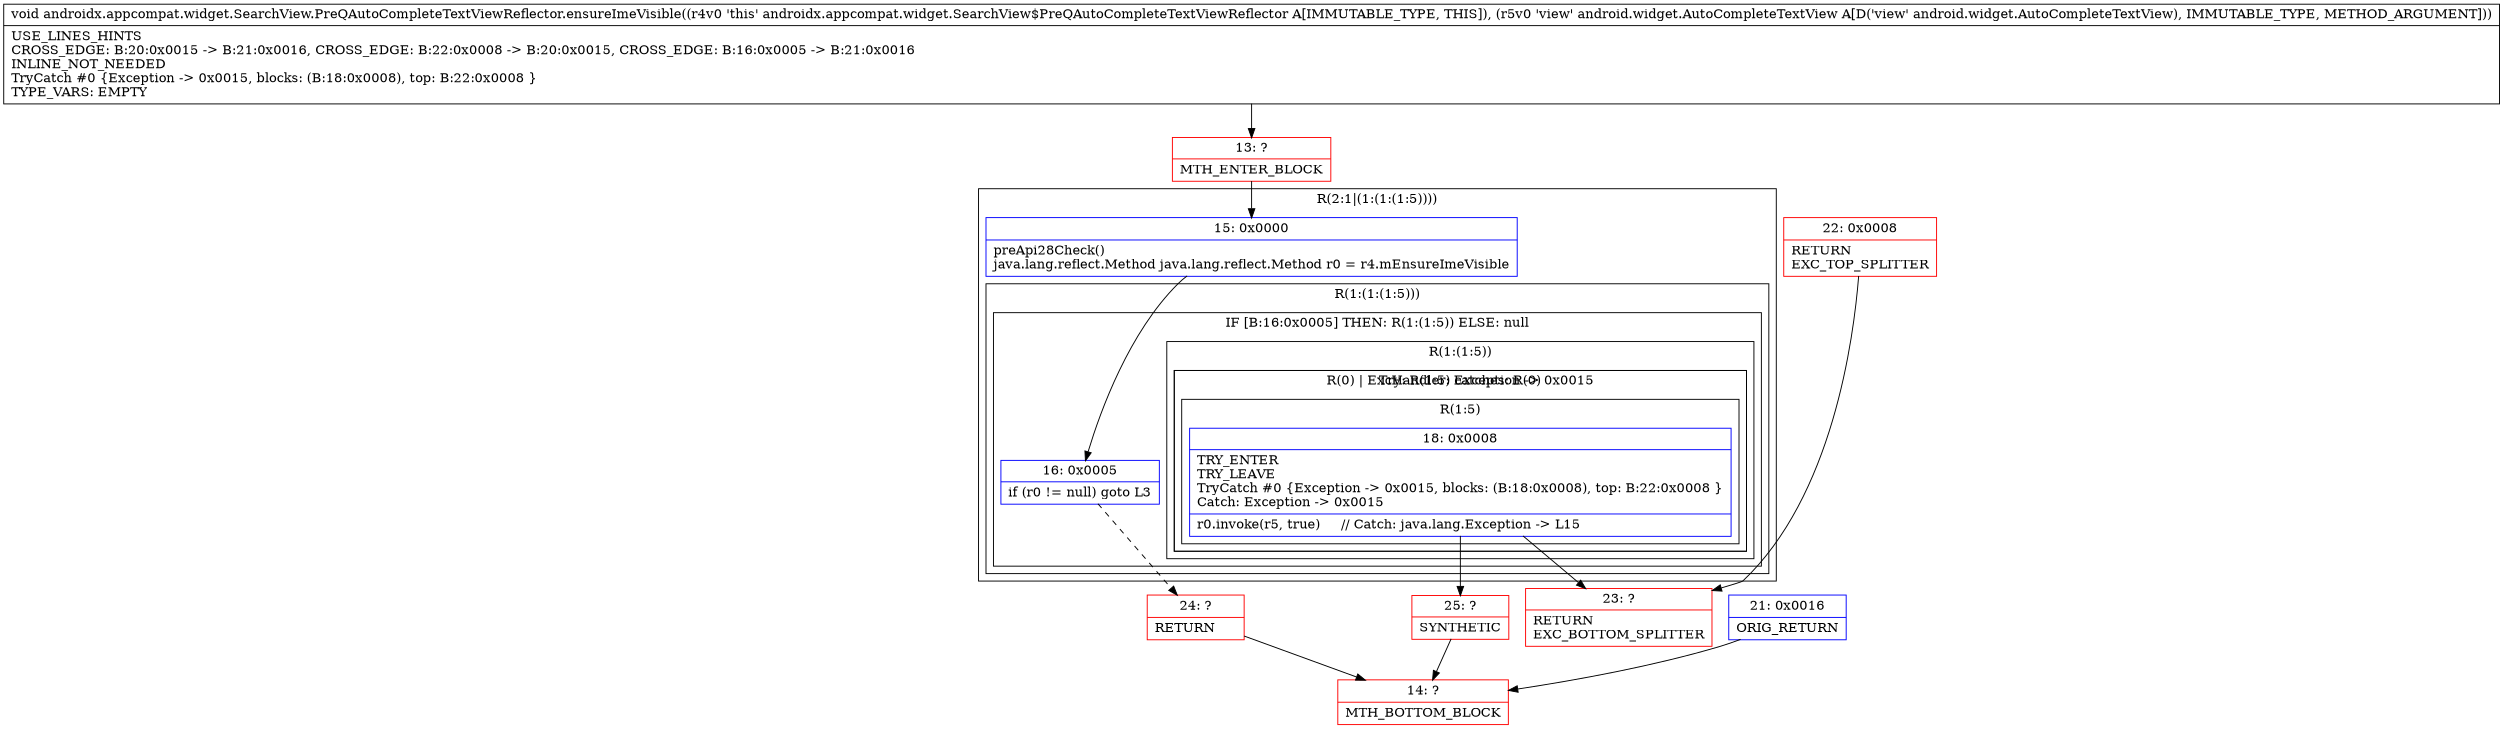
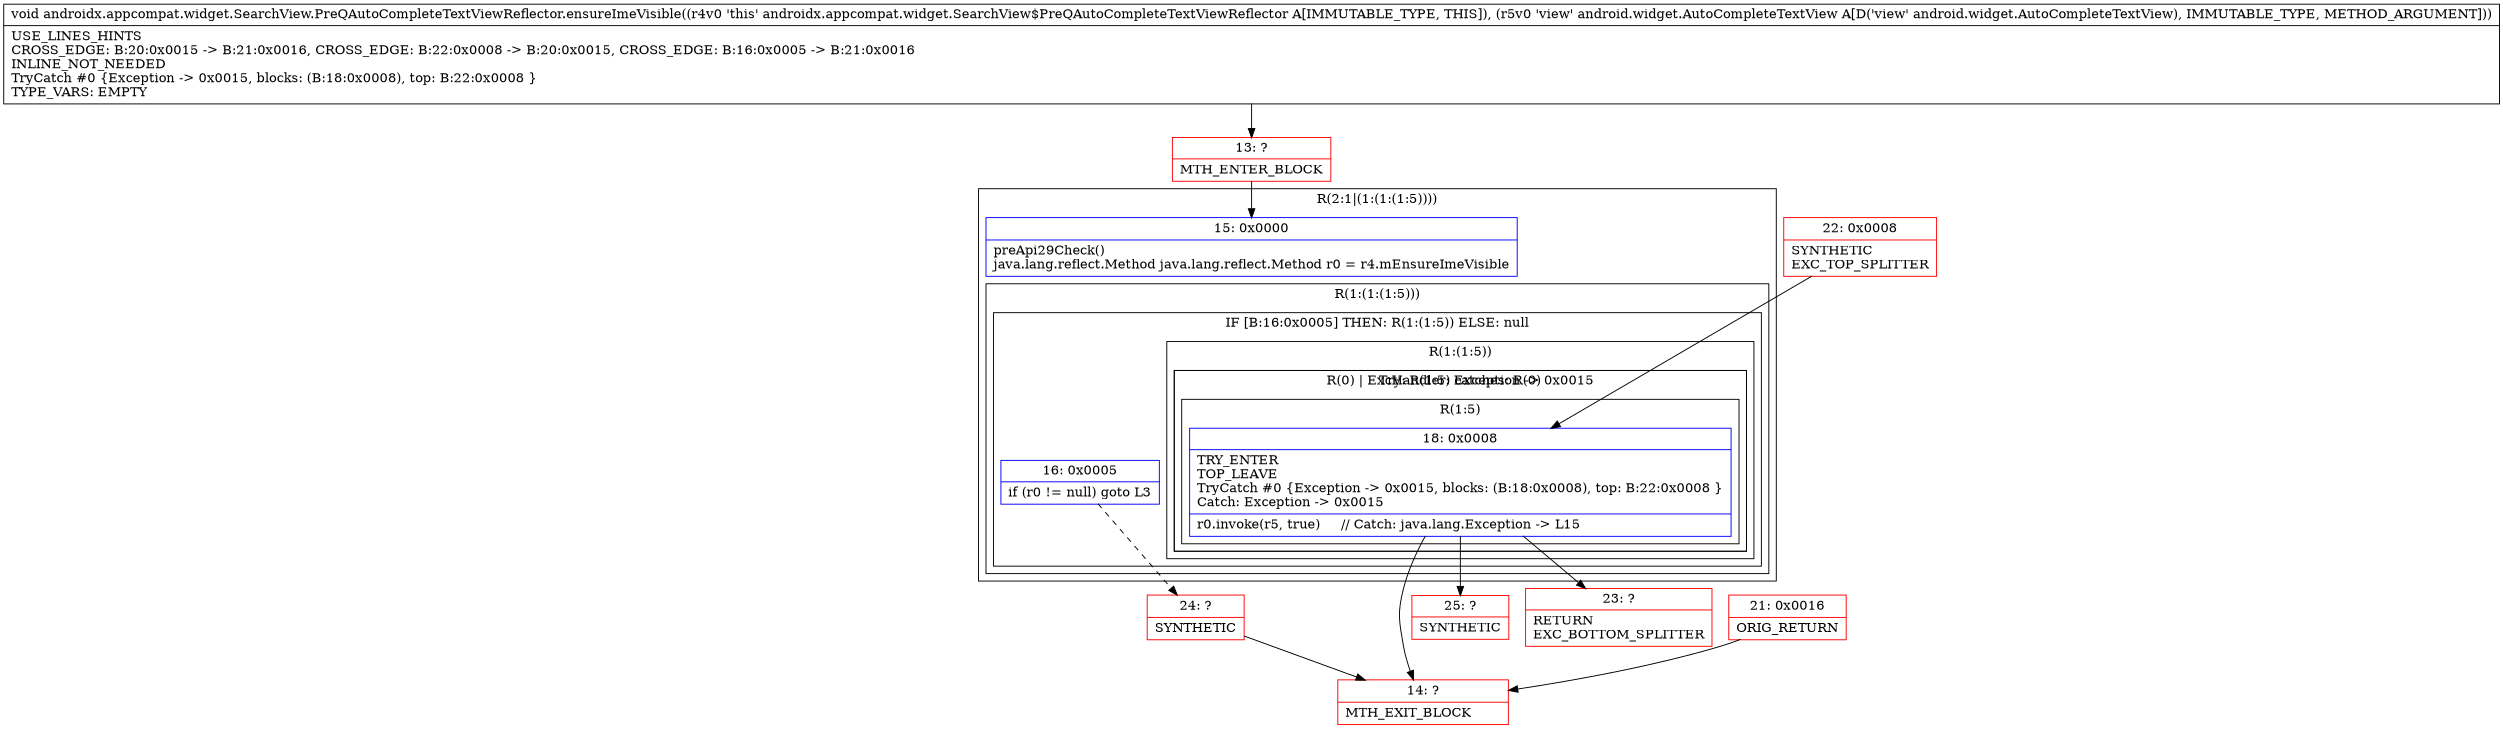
node "15: 0x0000": text "preApi28Check()" -> "preApi29Check()"
node "22: 0x0008": text "RETURN" -> "SYNTHETIC"
edge "15: 0x0000" -> "16: 0x0005": removed
edge "22: 0x0008" -> "23: ?": now "22: 0x0008" -> "18: 0x0008"
node "18: 0x0008": text "TRY_LEAVE" -> "TOP_LEAVE"
node "21: 0x0016": color blue -> red
node "24: ?": text "RETURN" -> "SYNTHETIC"
edge "25: ?" -> "14: ?": now "18: 0x0008" -> "14: ?"
node "14: ?": text "MTH_BOTTOM_BLOCK" -> "MTH_EXIT_BLOCK"
